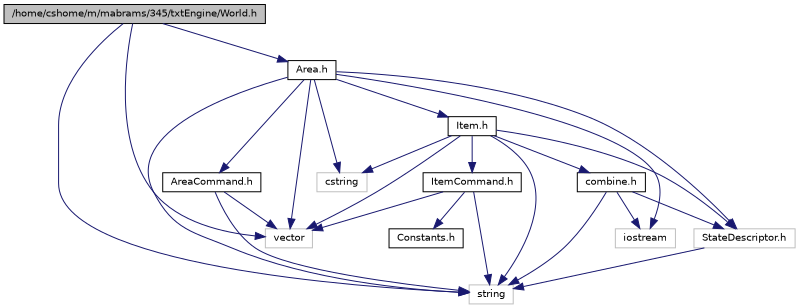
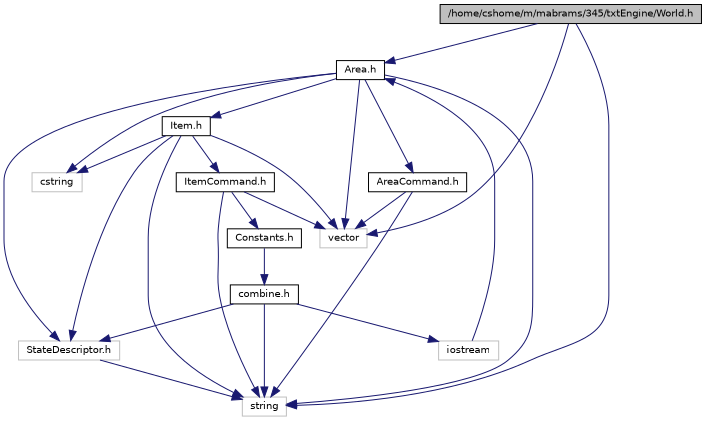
edge "Area.h" -> "iostream": reversed
edge "Item.h" -> "combine.h": now "Constants.h" -> "combine.h"
